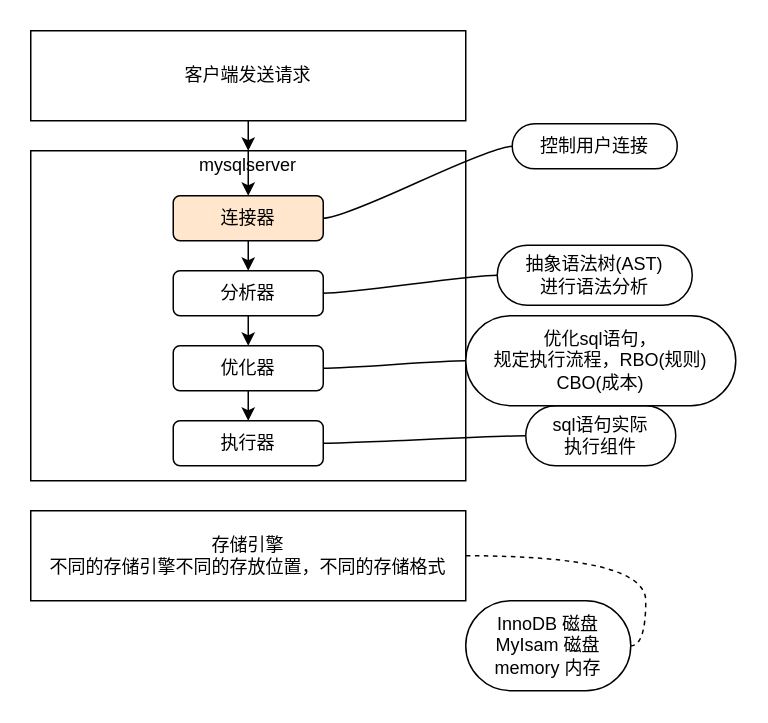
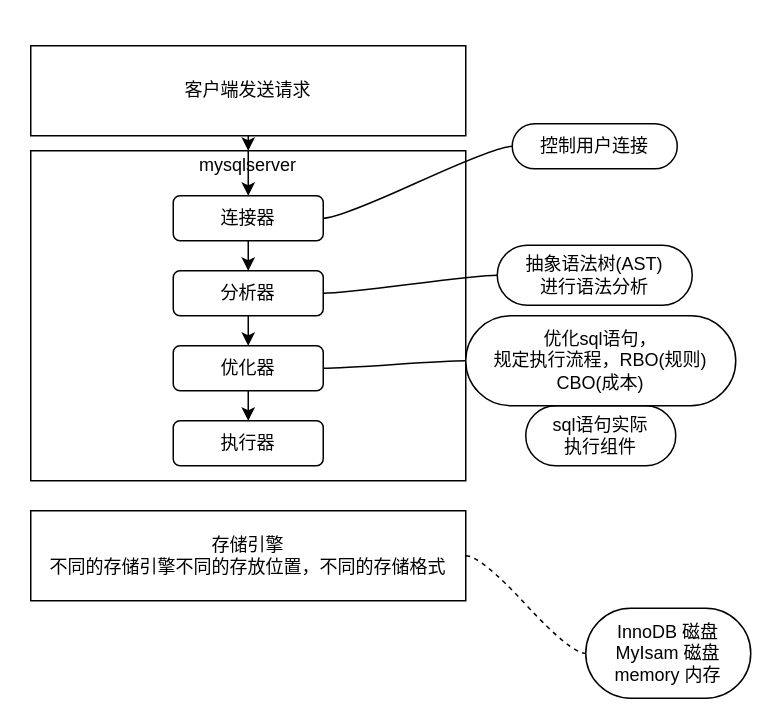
node "客户端发送请求": moved (248, 76) -> (248, 91)
node "连接器": fillcolor #ffe6cc -> #ffffff
edge "sql语句实际 执行组件" -- "执行器": removed
node "InnoDB 磁盘 MyIsam 磁盘 memory 内存": moved (548, 646) -> (668, 653)
